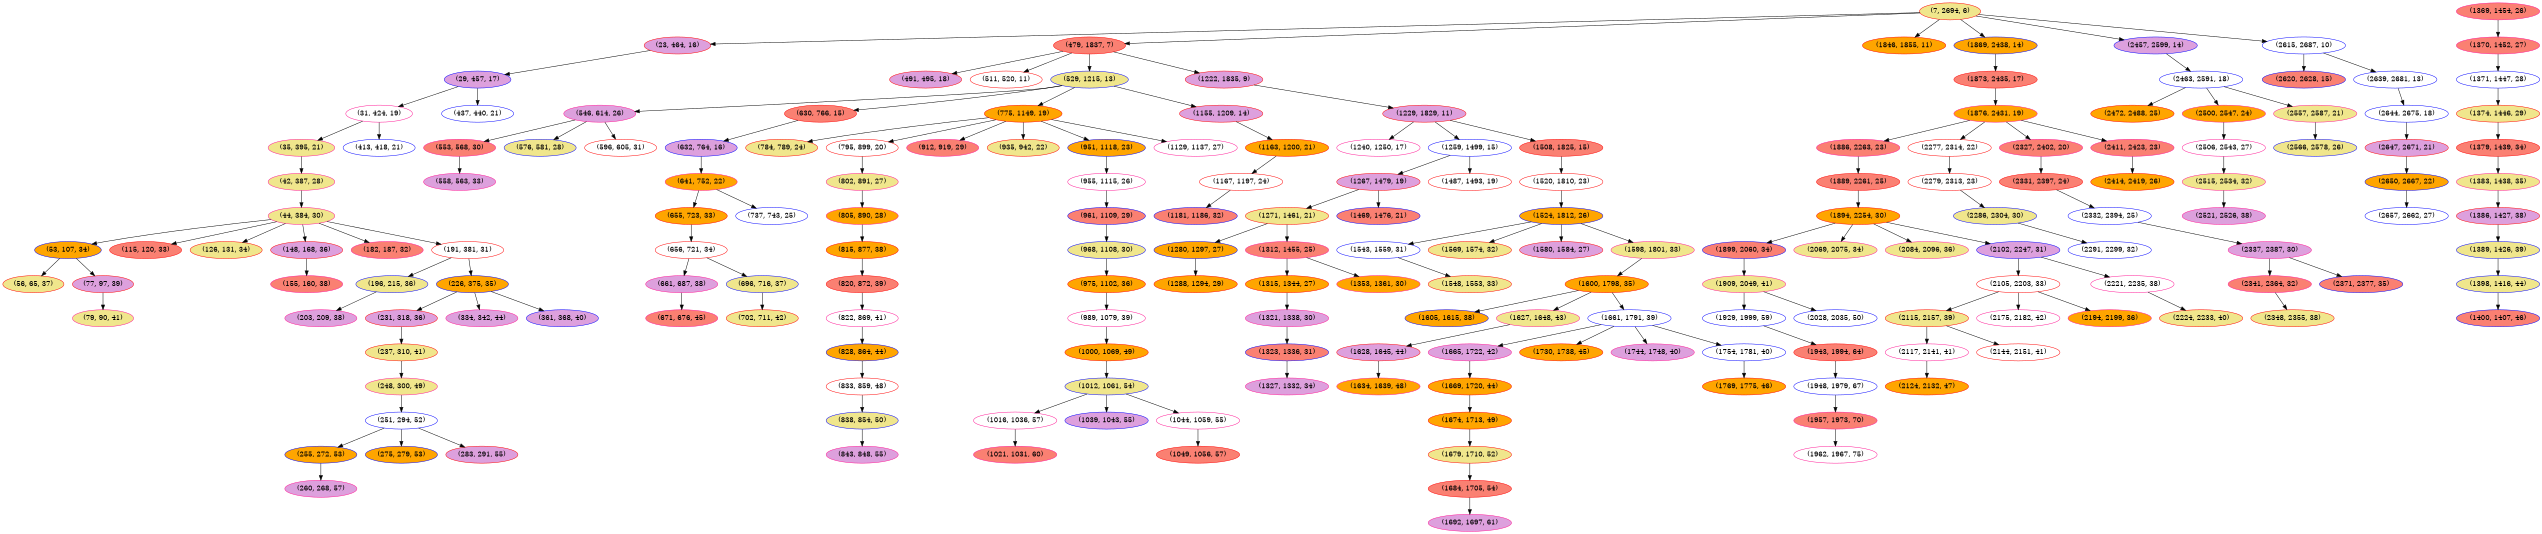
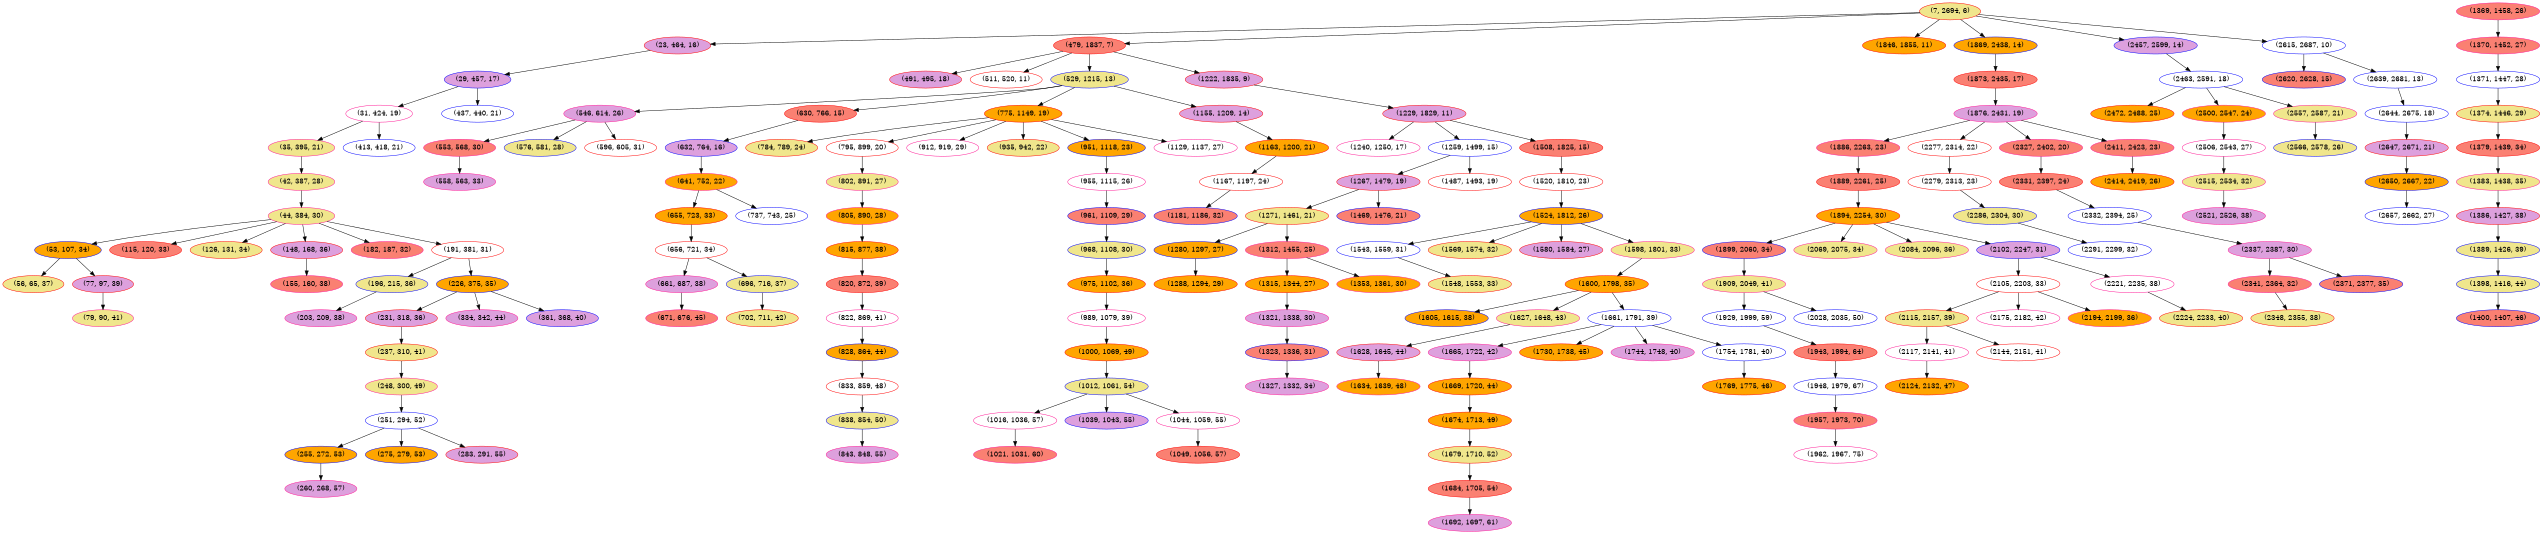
node "(1369, 1454, 26)": label "(1369, 1454, 26)" -> "(1369, 1458, 26)"
node "(1876, 2431, 19)": fillcolor orange -> plum
node "(912, 919, 29)": fillcolor salmon -> white
